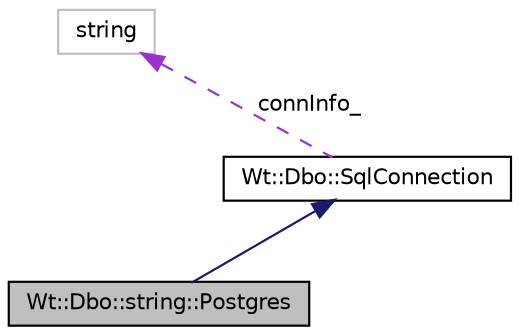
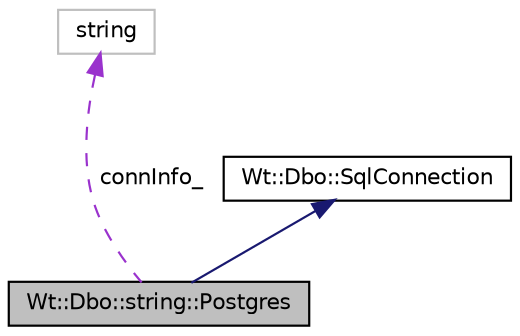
edge "Wt::Dbo::SqlConnection" -> "string": now "Wt::Dbo::string::Postgres" -> "string"
